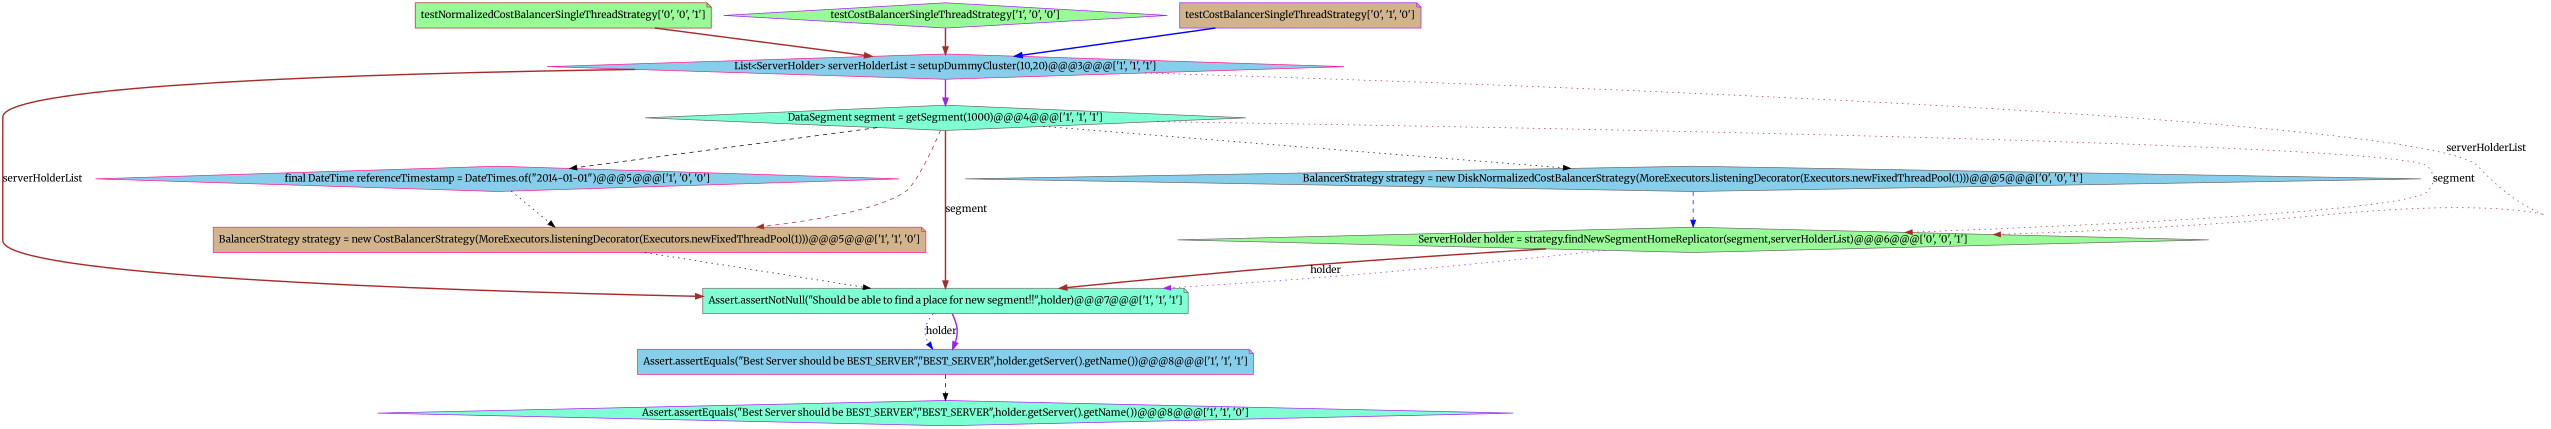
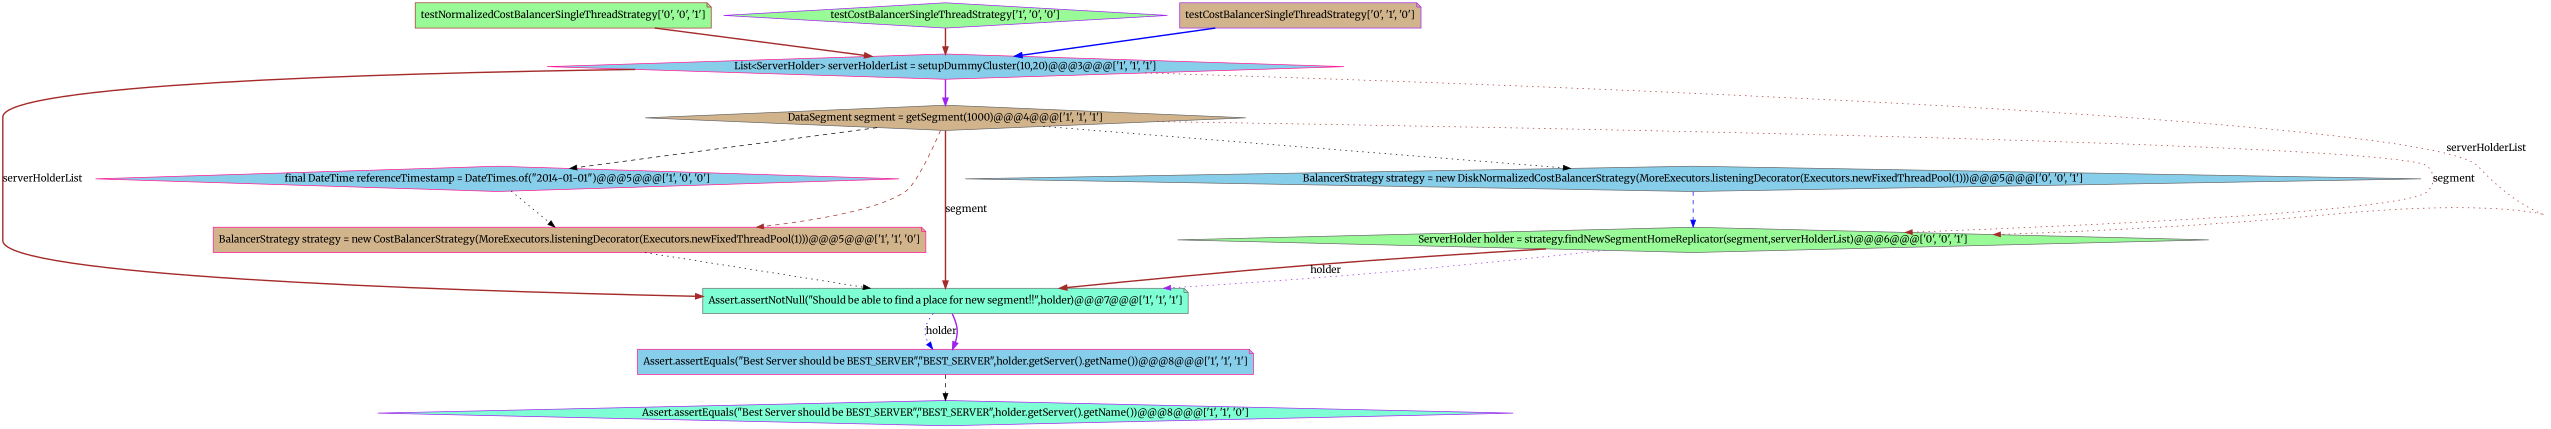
node "DataSegment segment = getSegment(1000)@@@4@@@['1', '1', '1']": fillcolor aquamarine -> tan
